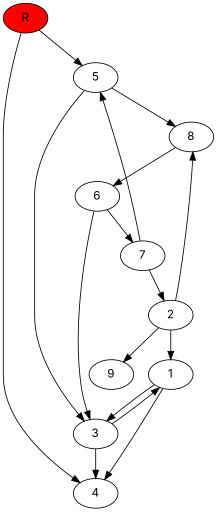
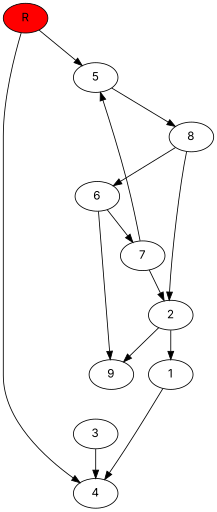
edge "2" -> "8": reversed
edge "5" -> "3": removed
edge "6" -> "3": now "6" -> "9"
edge "1" -> "3": removed
edge "3" -> "1": removed
